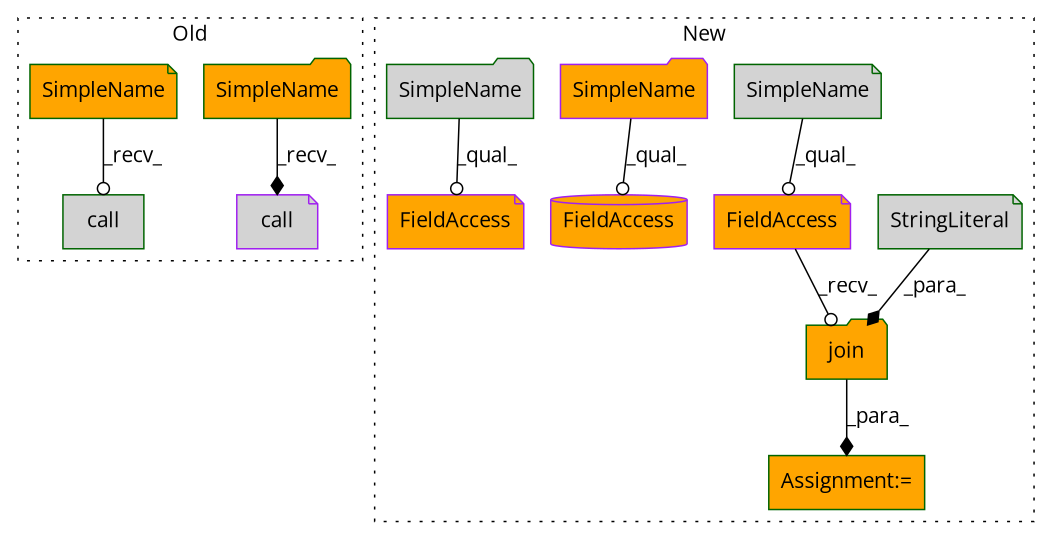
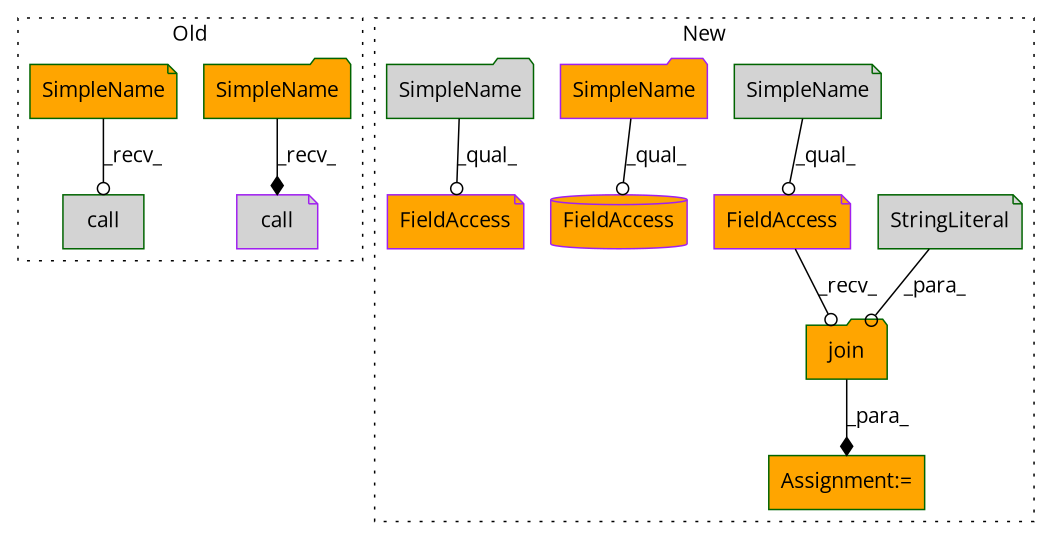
edge "StringLiteral" -> "join": arrowhead diamond -> odot
